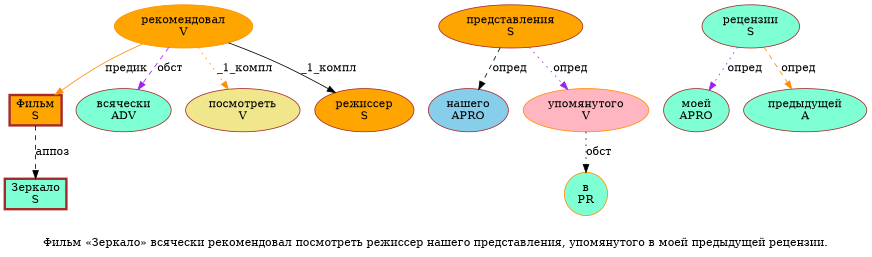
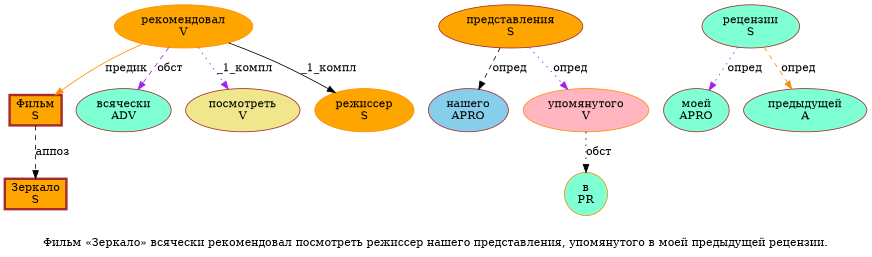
edge "рекомендовал V" -> "посмотреть V": color darkorange -> purple
node "режиссер S": color brown -> darkorange
node "Зеркало S": fillcolor aquamarine -> orange
